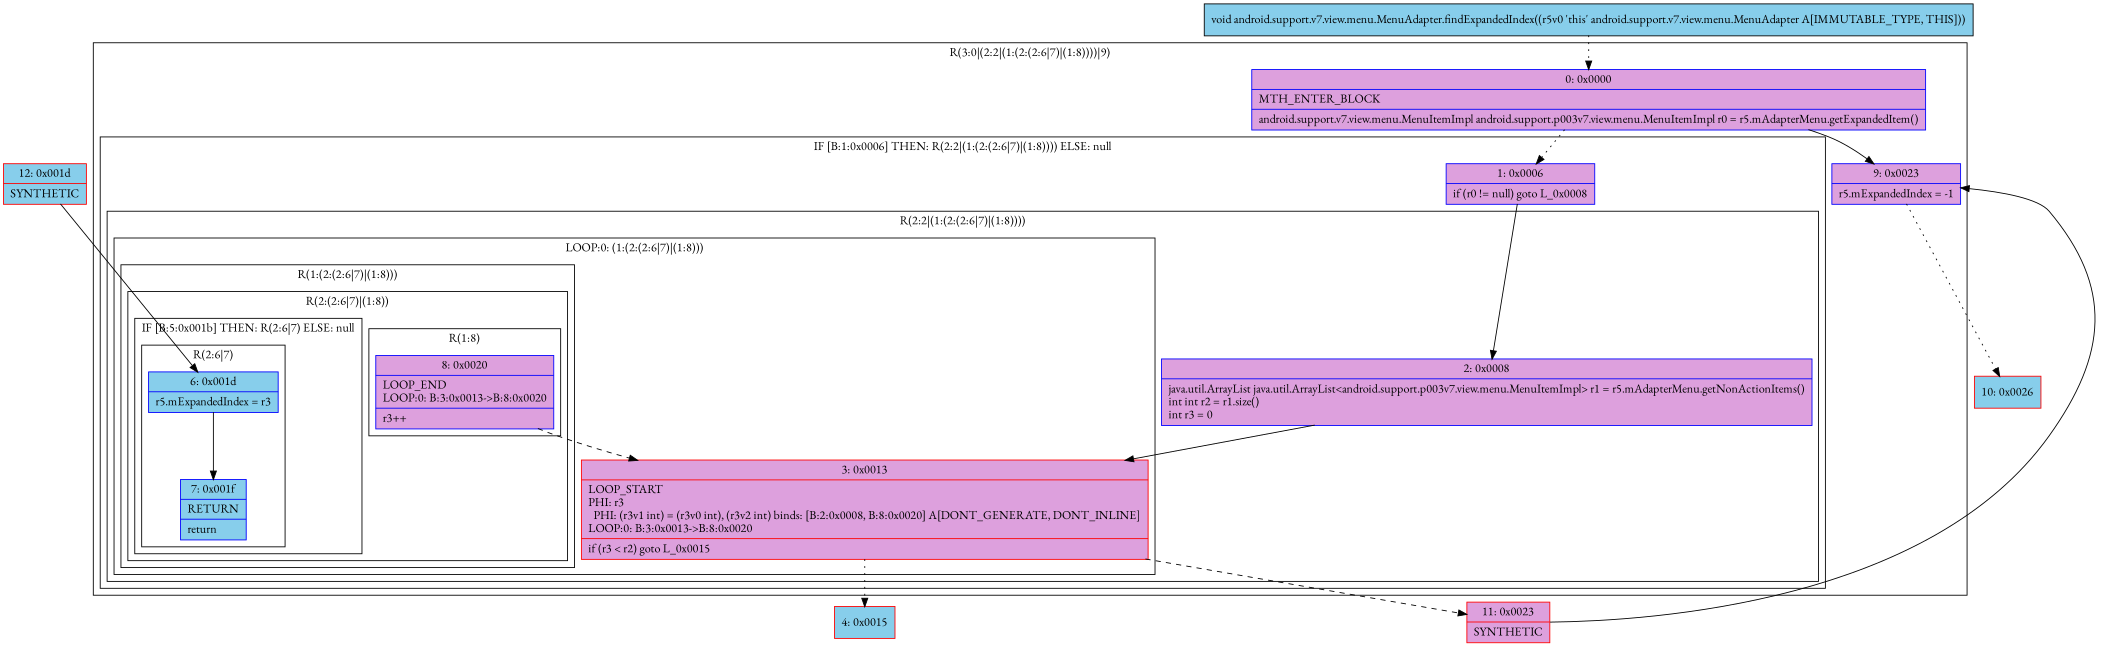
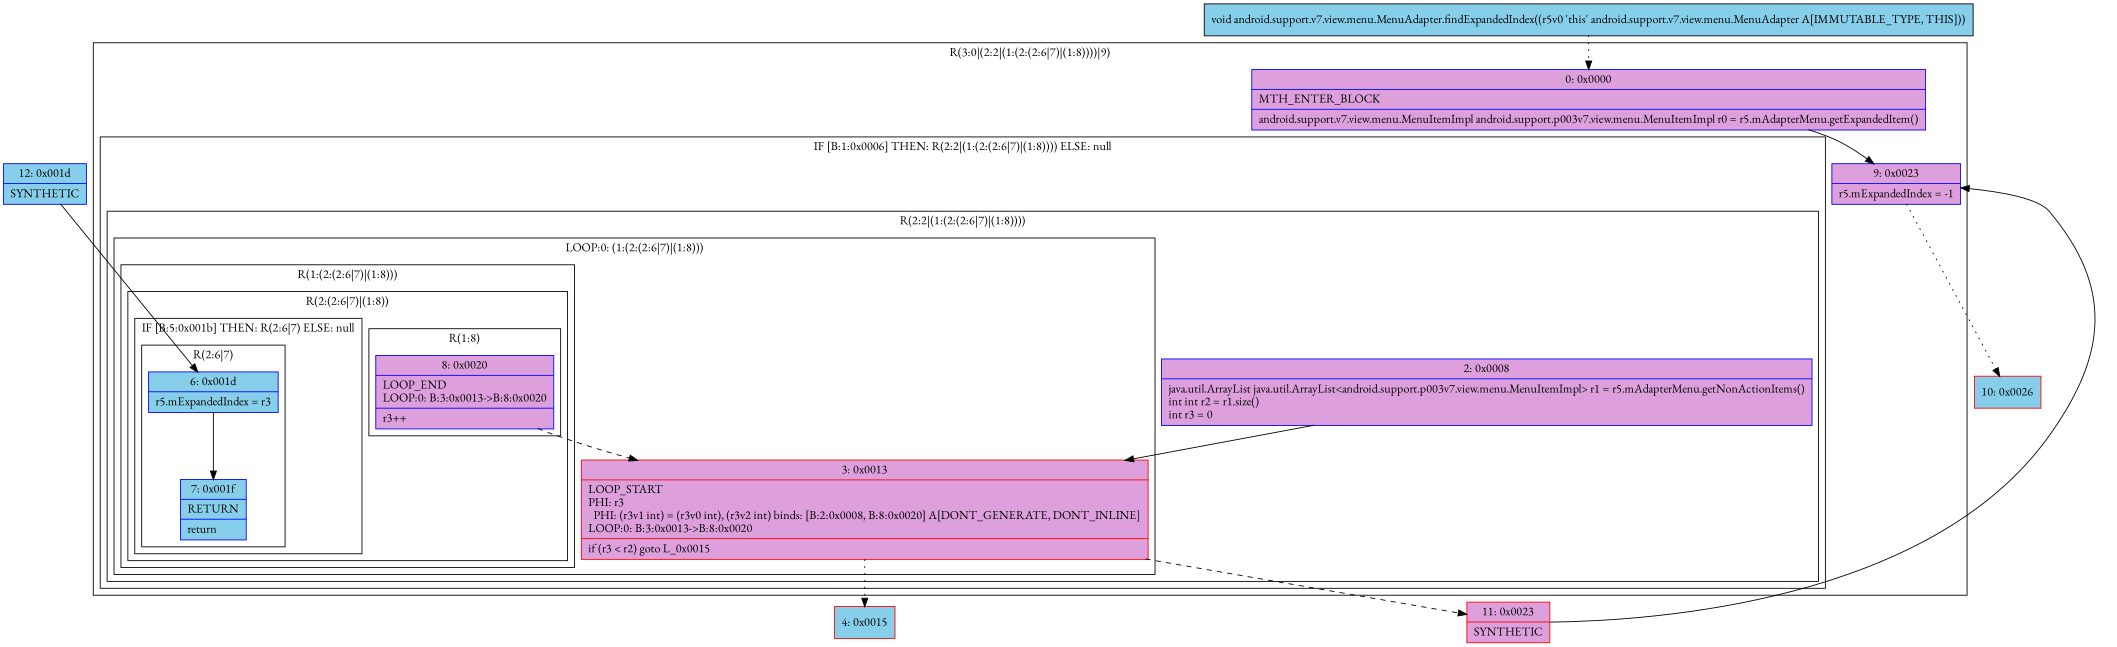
node "12: 0x001d": color red -> blue
node "1: 0x0006": removed
